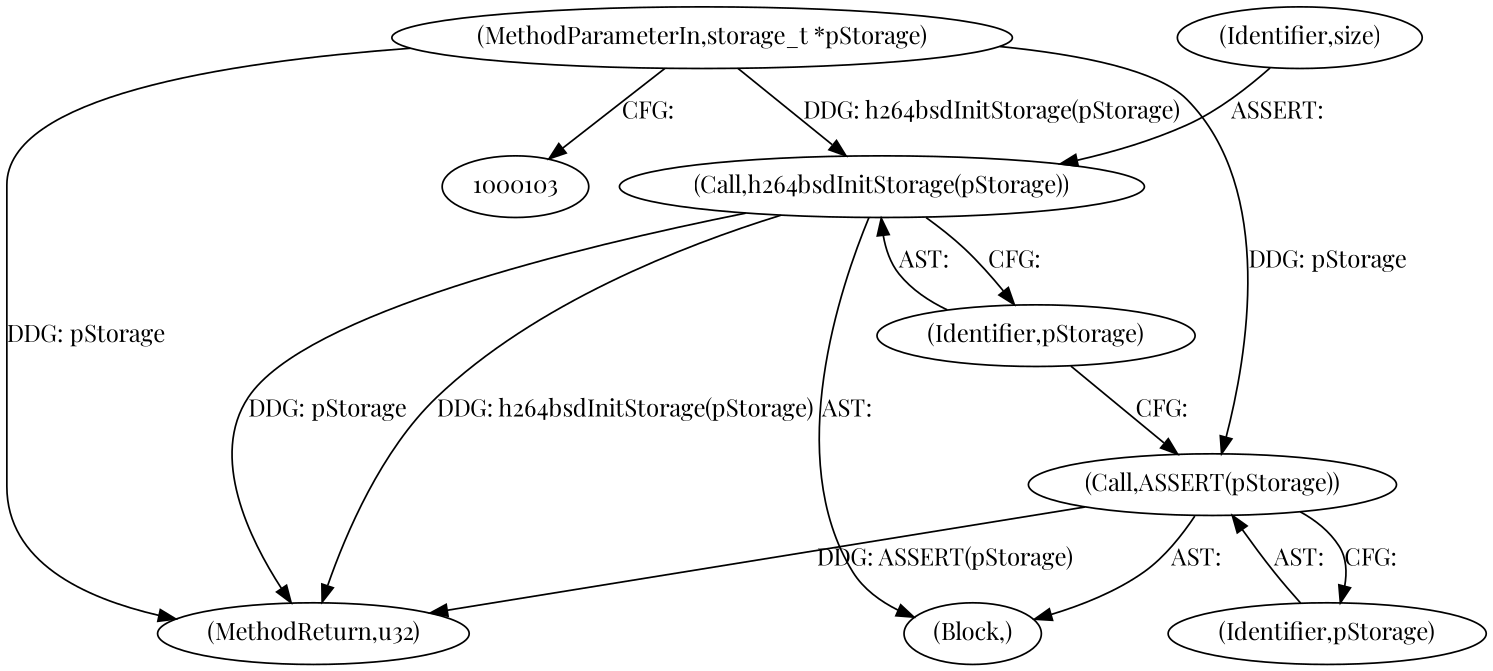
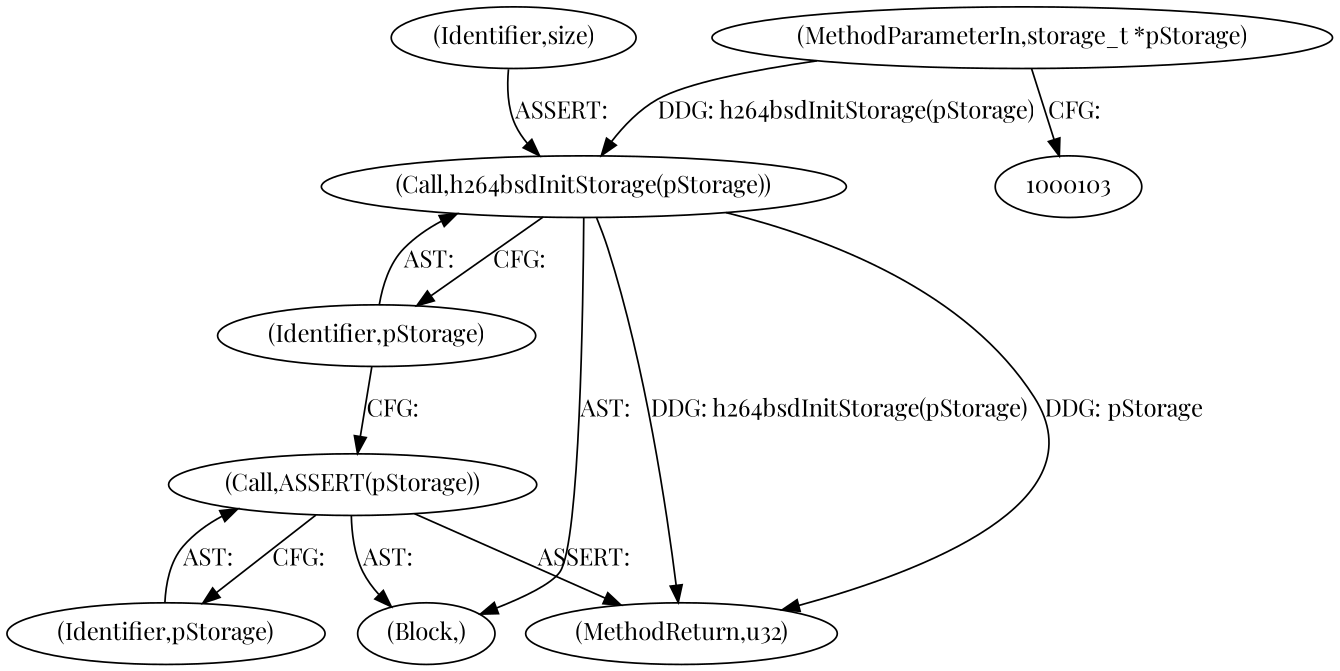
edge "(MethodParameterIn,storage_t *pStorage)" -> "(Call,ASSERT(pStorage))": removed, label "DDG: pStorage"
edge "(MethodParameterIn,storage_t *pStorage)" -> "(MethodReturn,u32)": removed, label "DDG: pStorage"
edge "(Call,ASSERT(pStorage))" -> "(MethodReturn,u32)": label "DDG: ASSERT(pStorage)" -> "ASSERT: "
